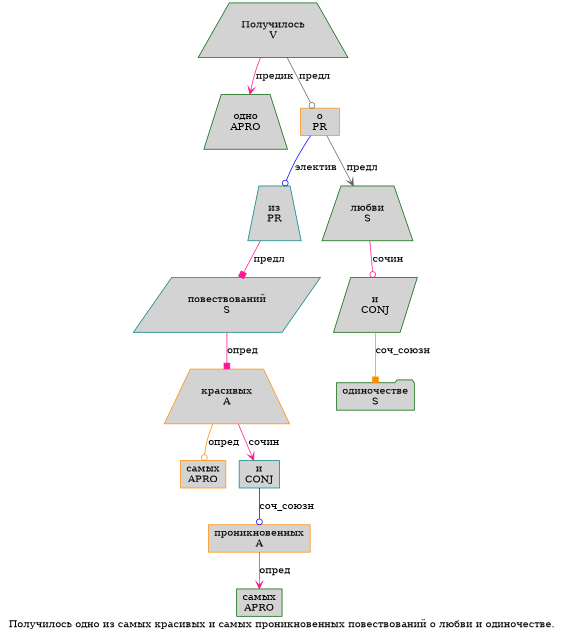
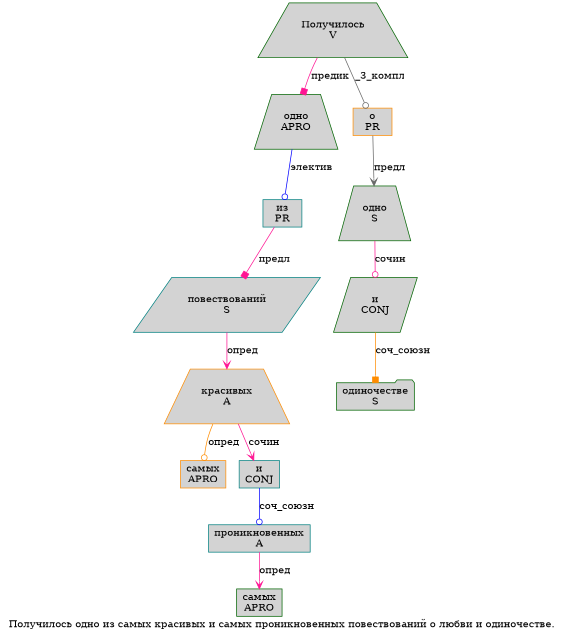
edge "Получилось V" -> "одно APRO": arrowhead vee -> box
edge "Получилось V" -> "о PR": label "предл" -> "_3_компл"
edge "о PR" -> "из PR": now "одно APRO" -> "из PR"
node "из PR": shape trapezium -> box
node "любви S": label "любви S" -> "одно S"
edge "повествований S" -> "красивых A": arrowhead box -> vee
node "проникновенных A": color darkorange -> teal
